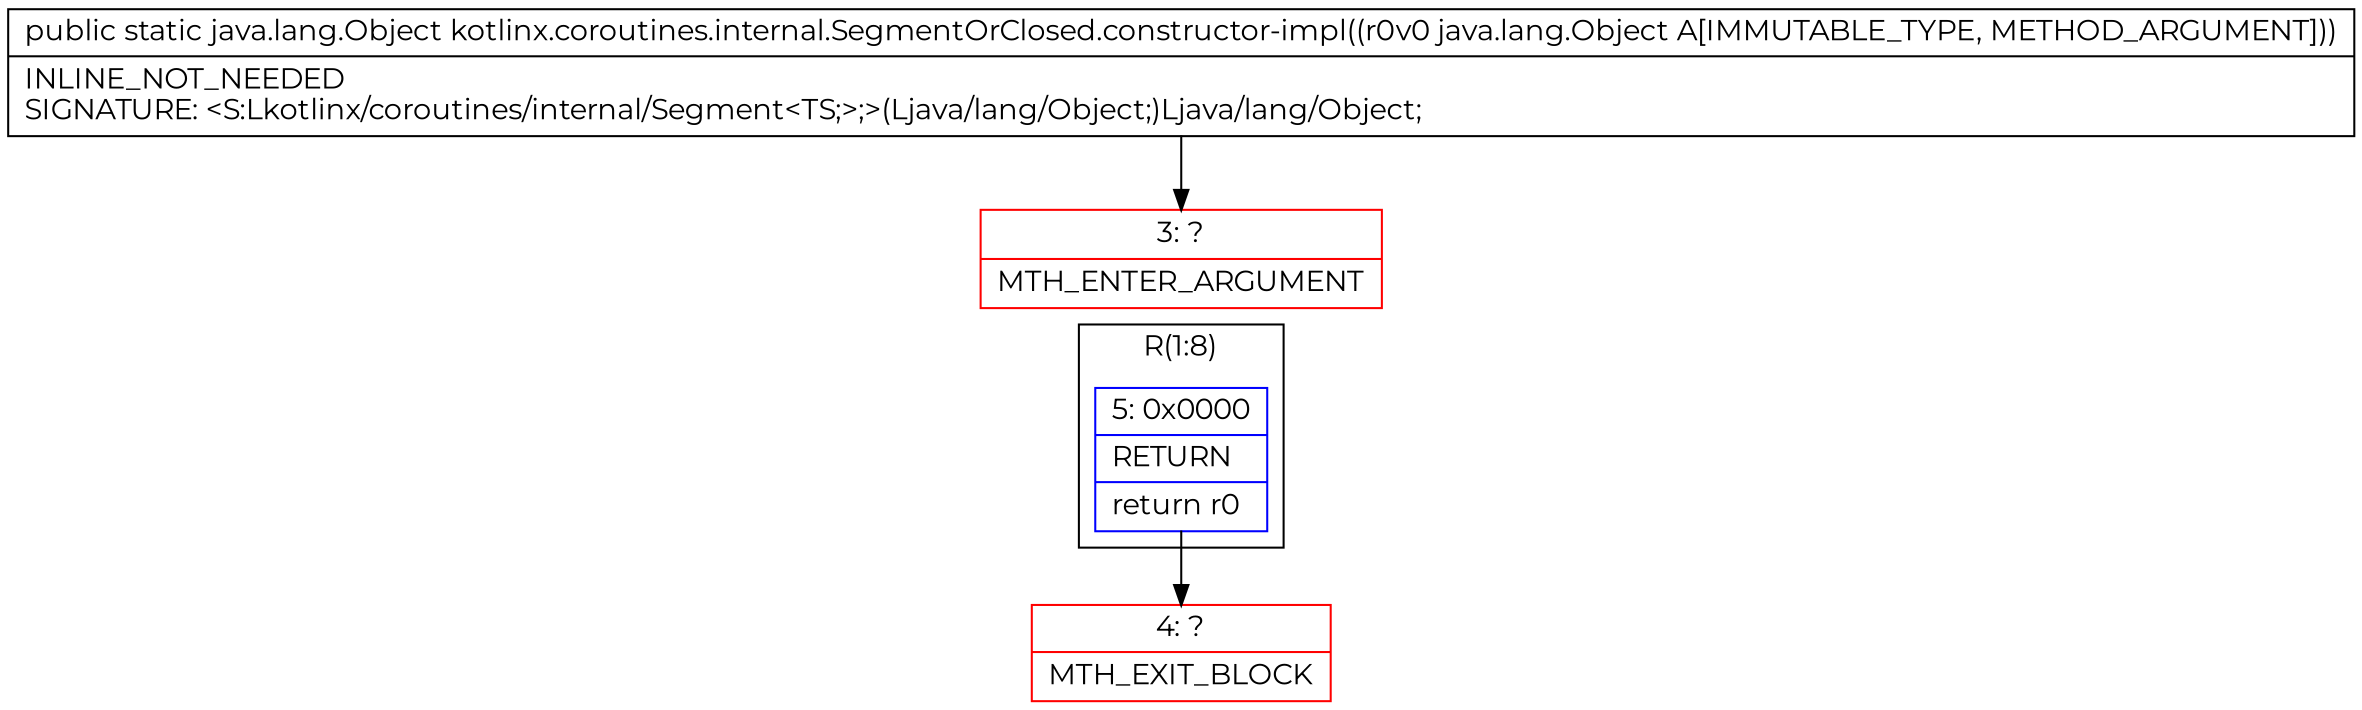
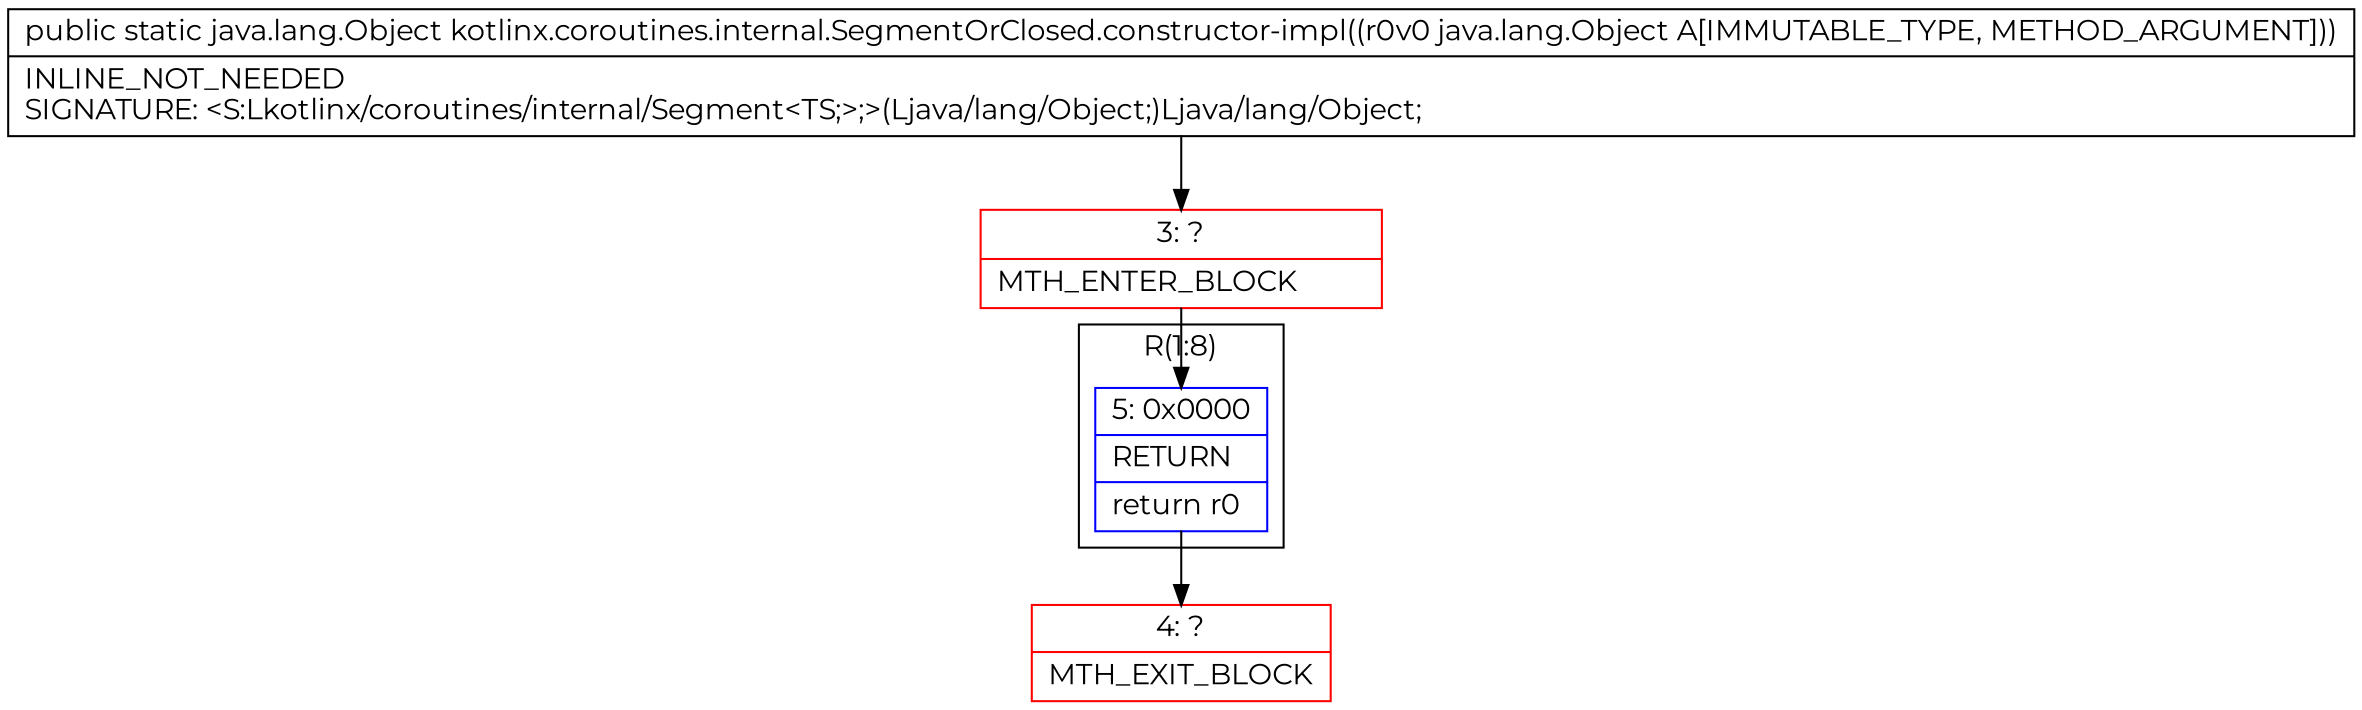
node "3: ?": text "MTH_ENTER_ARGUMENT" -> "MTH_ENTER_BLOCK"
edge "3: ?" -> "5: 0x0000": added
